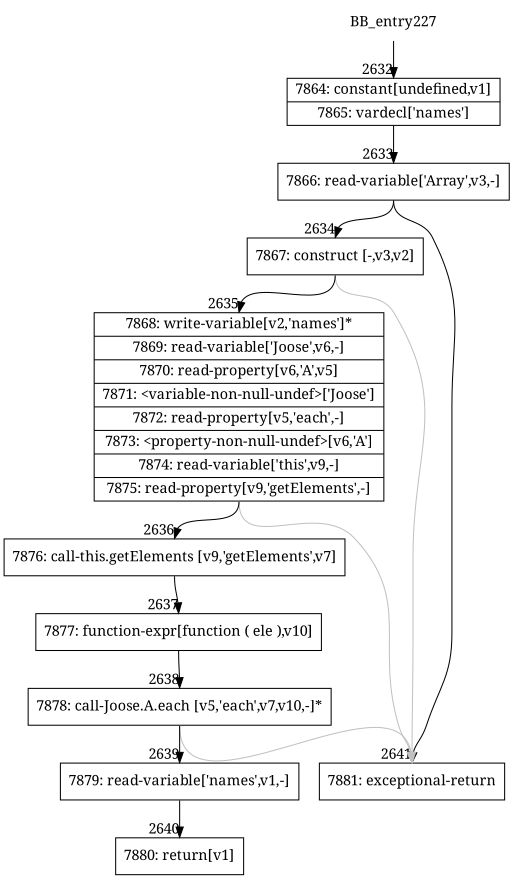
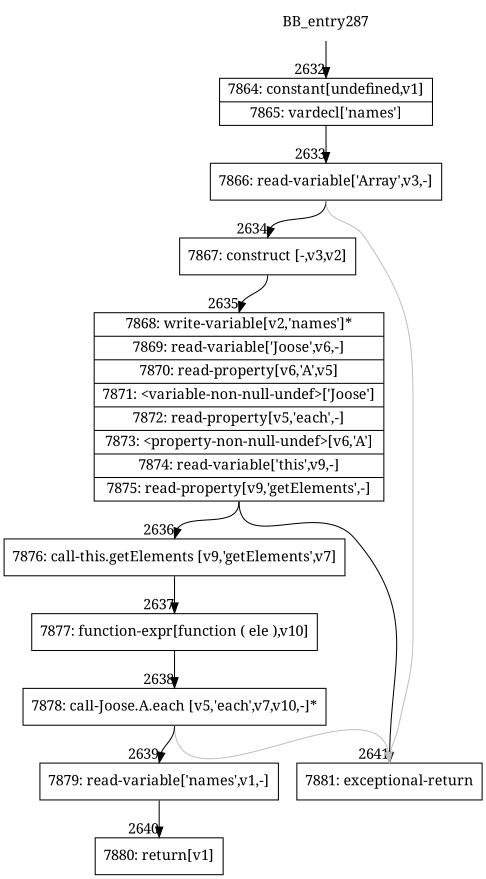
node "BB_entry227": label "BB_entry227" -> "BB_entry287"
edge "7866: read-variable['Array',v3,-]" -> "7881: exceptional-return": color black -> gray
edge "7867: construct [-,v3,v2]" -> "7881: exceptional-return": removed
edge "7868: write-variable[v2,'names']*" -> "7881: exceptional-return": color gray -> black
